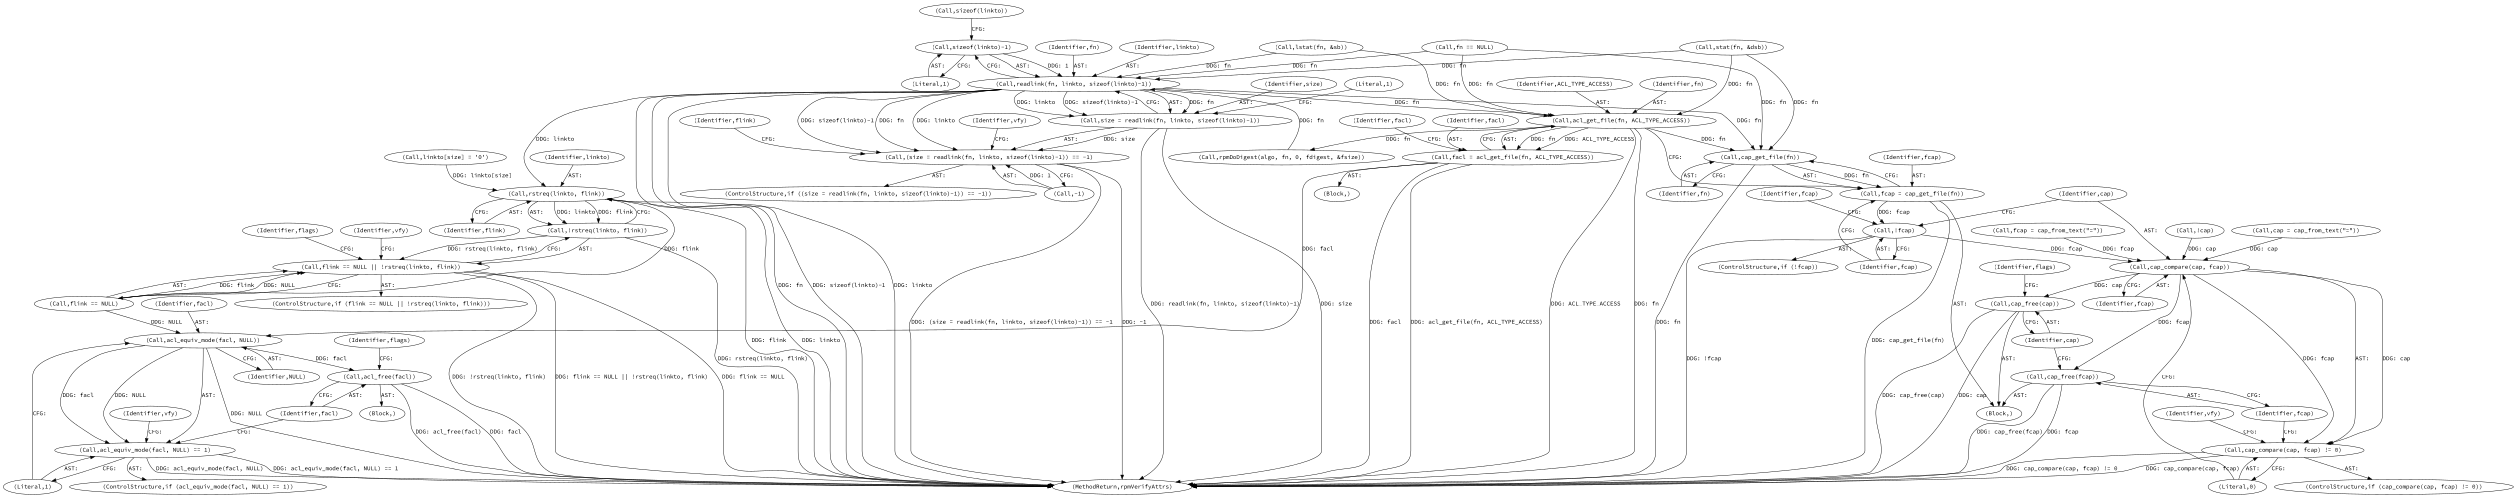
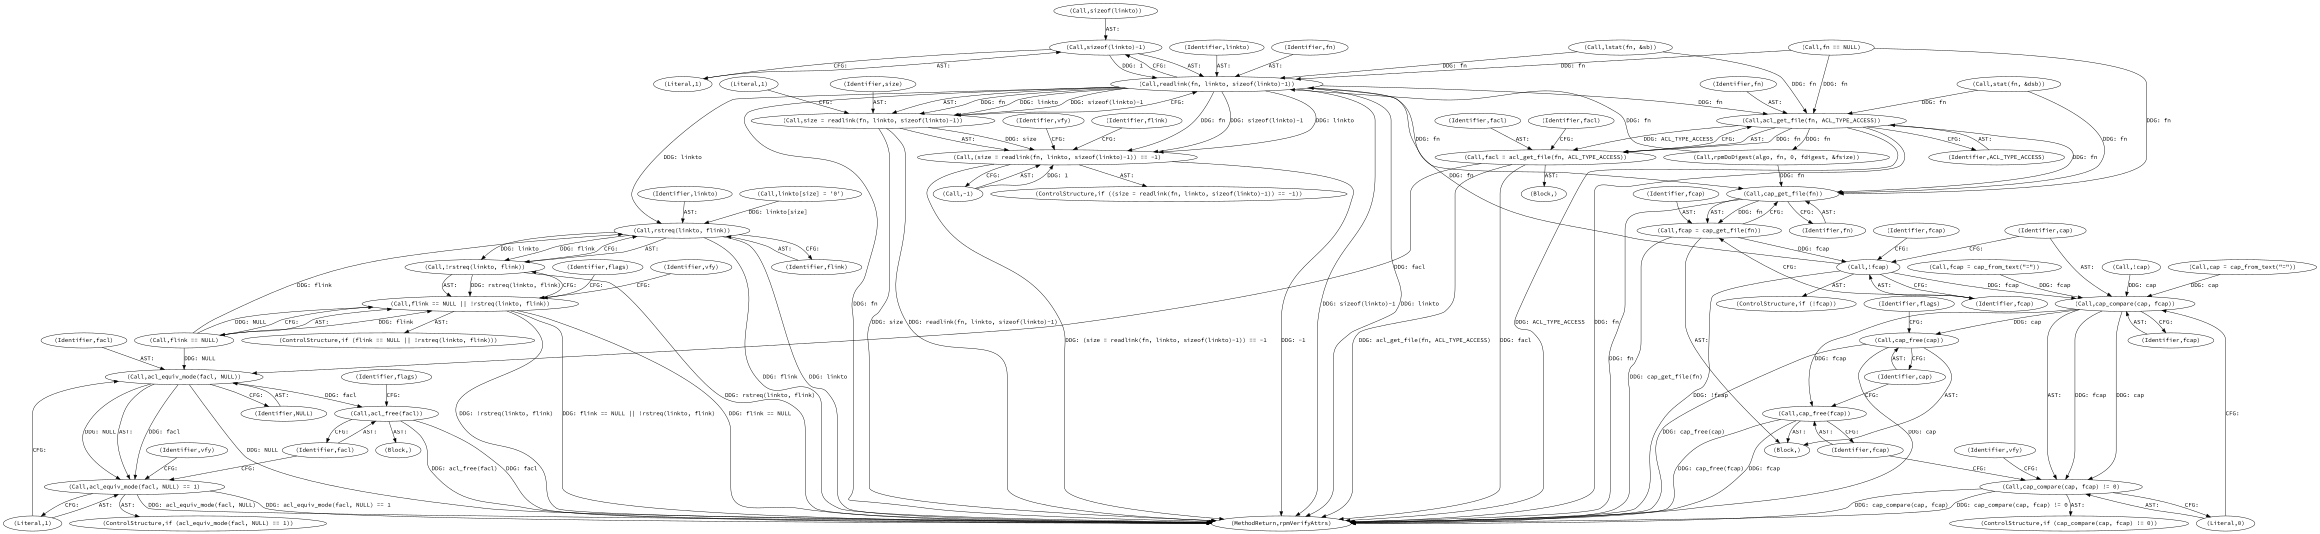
edge "(Call,sizeof(linkto))" -> "(Call,sizeof(linkto)-1)": label "CFG: " -> "AST: "
edge "(Call,stat(fn, &dsb))" -> "(Call,readlink(fn, linkto, sizeof(linkto)-1))": now "(Call,!fcap)" -> "(Call,readlink(fn, linkto, sizeof(linkto)-1))"
edge "(Call,rpmDoDigest(algo, fn, 0, fdigest, &fsize))" -> "(Call,cap_get_file(fn))": added, label "DDG: fn"
edge "(Call,acl_get_file(fn, ACL_TYPE_ACCESS))" -> "(Call,fcap = cap_get_file(fn))": now "(Call,acl_get_file(fn, ACL_TYPE_ACCESS))" -> "(Identifier,ACL_TYPE_ACCESS)"
